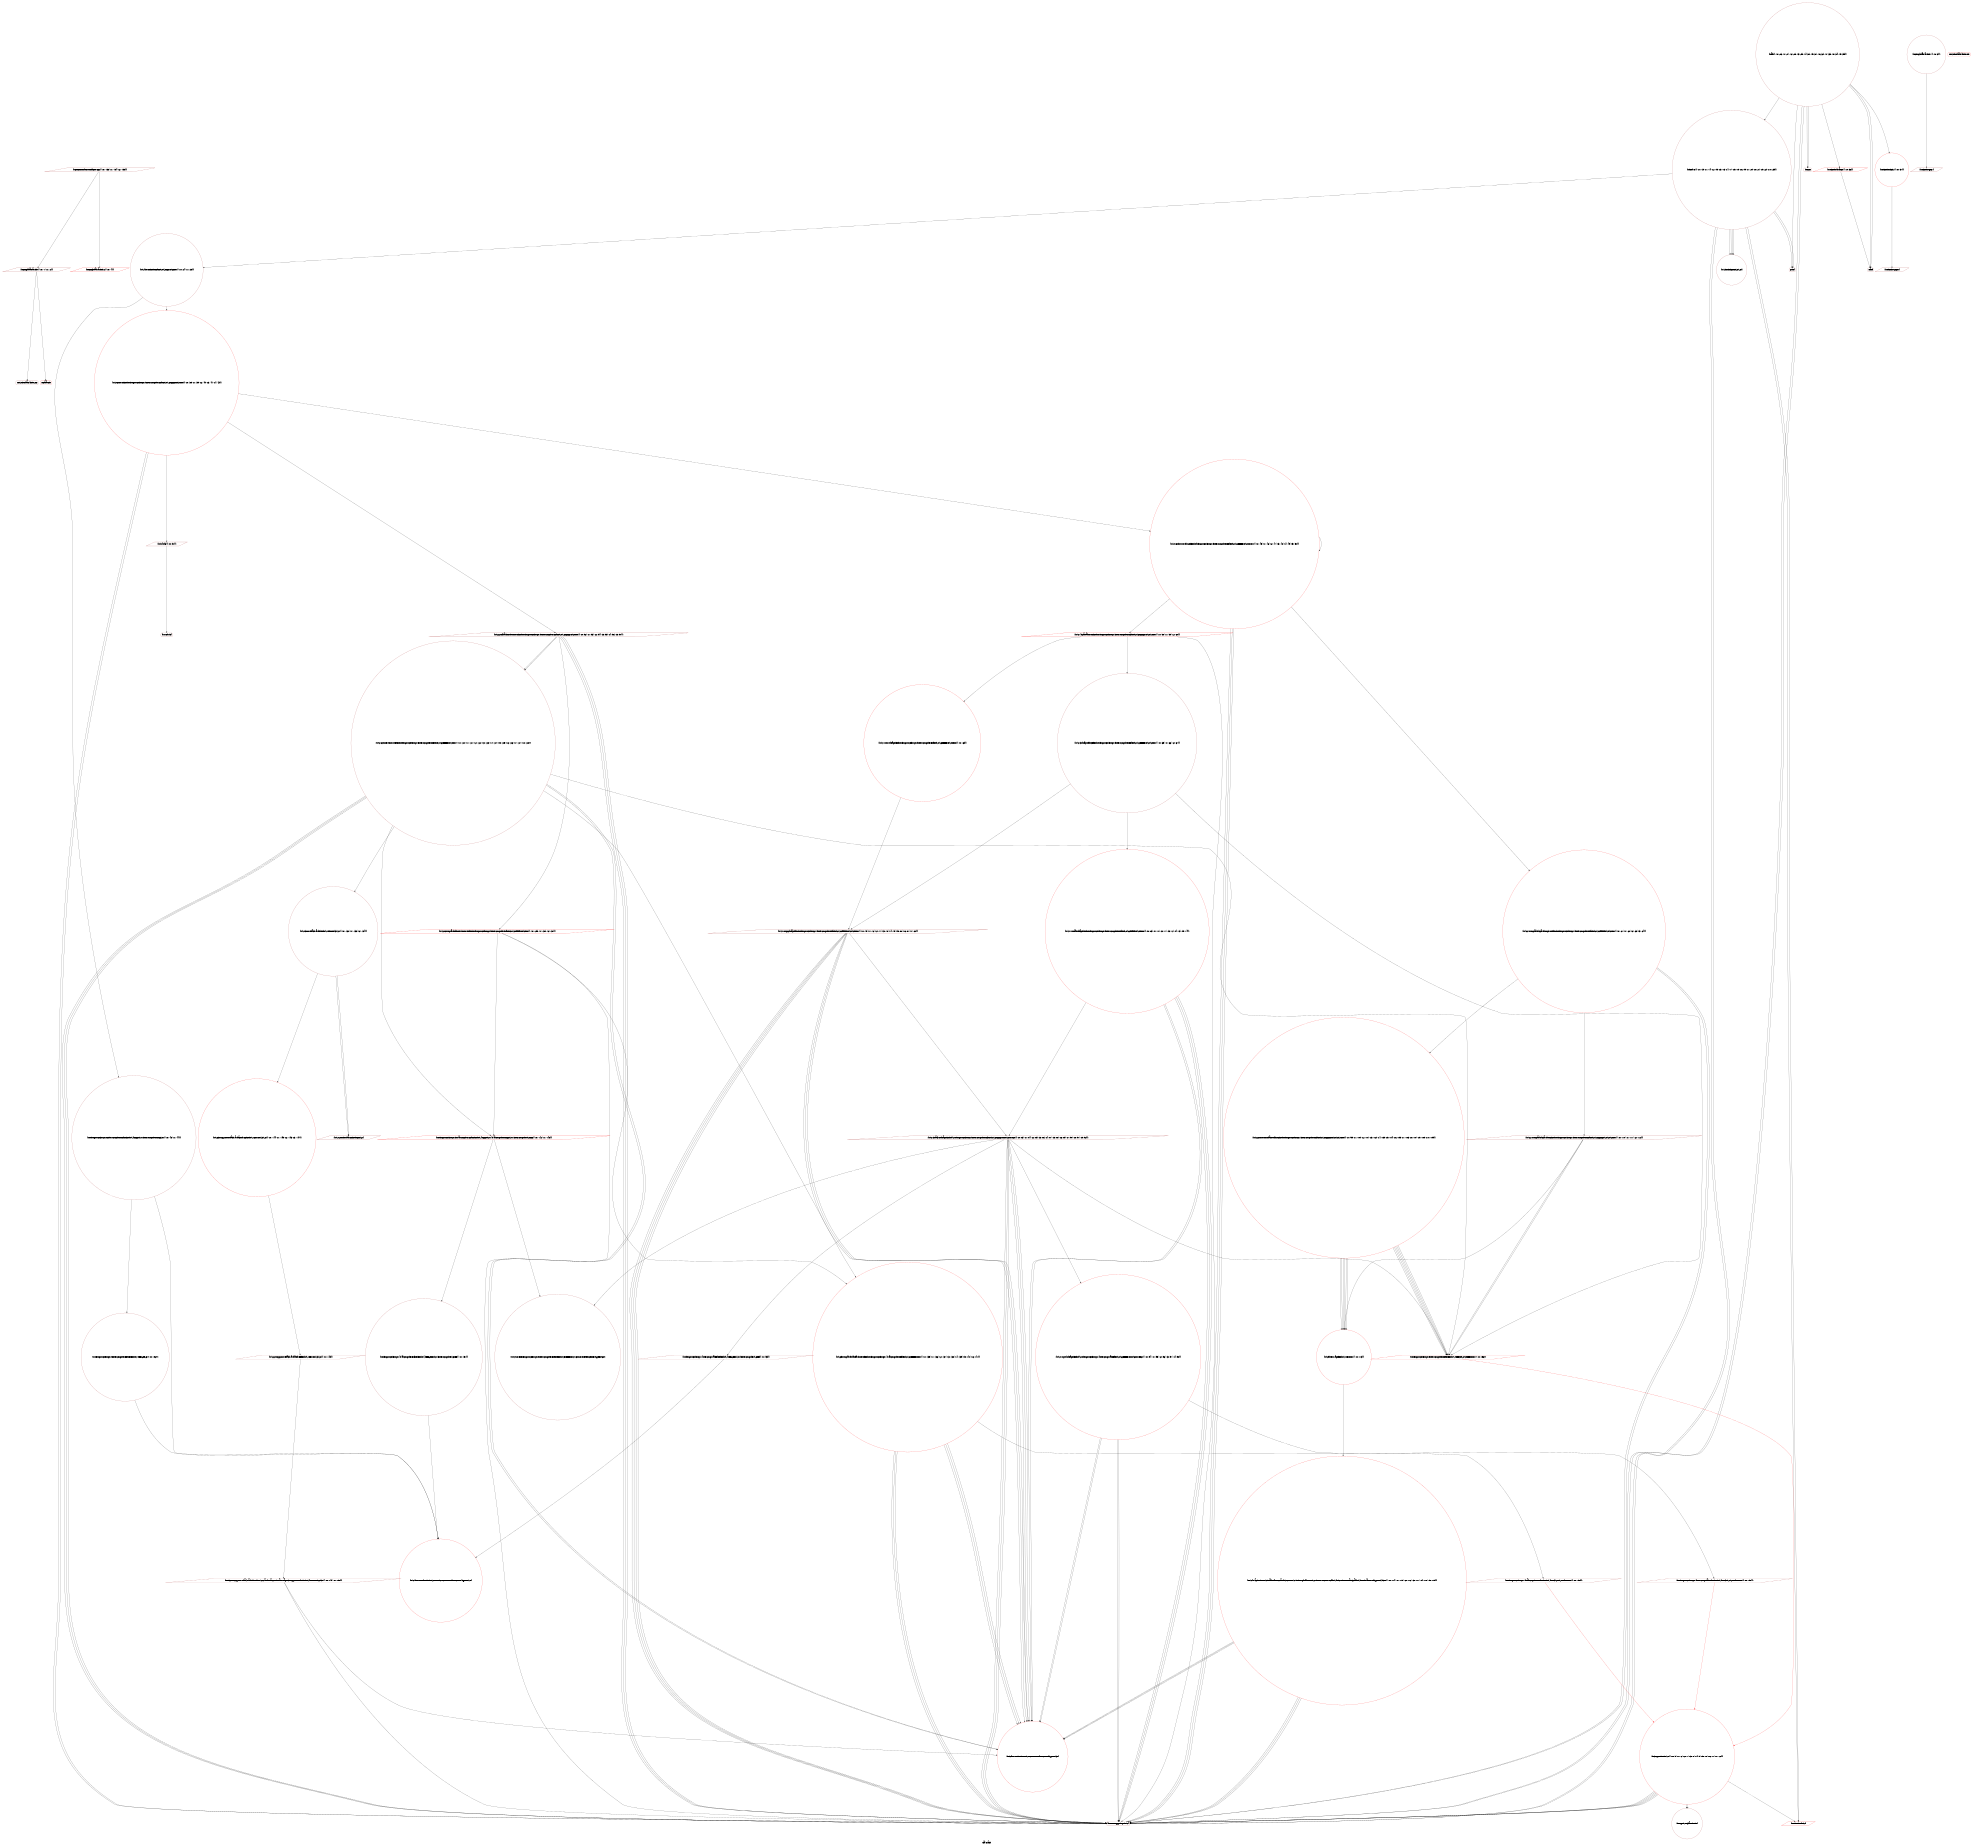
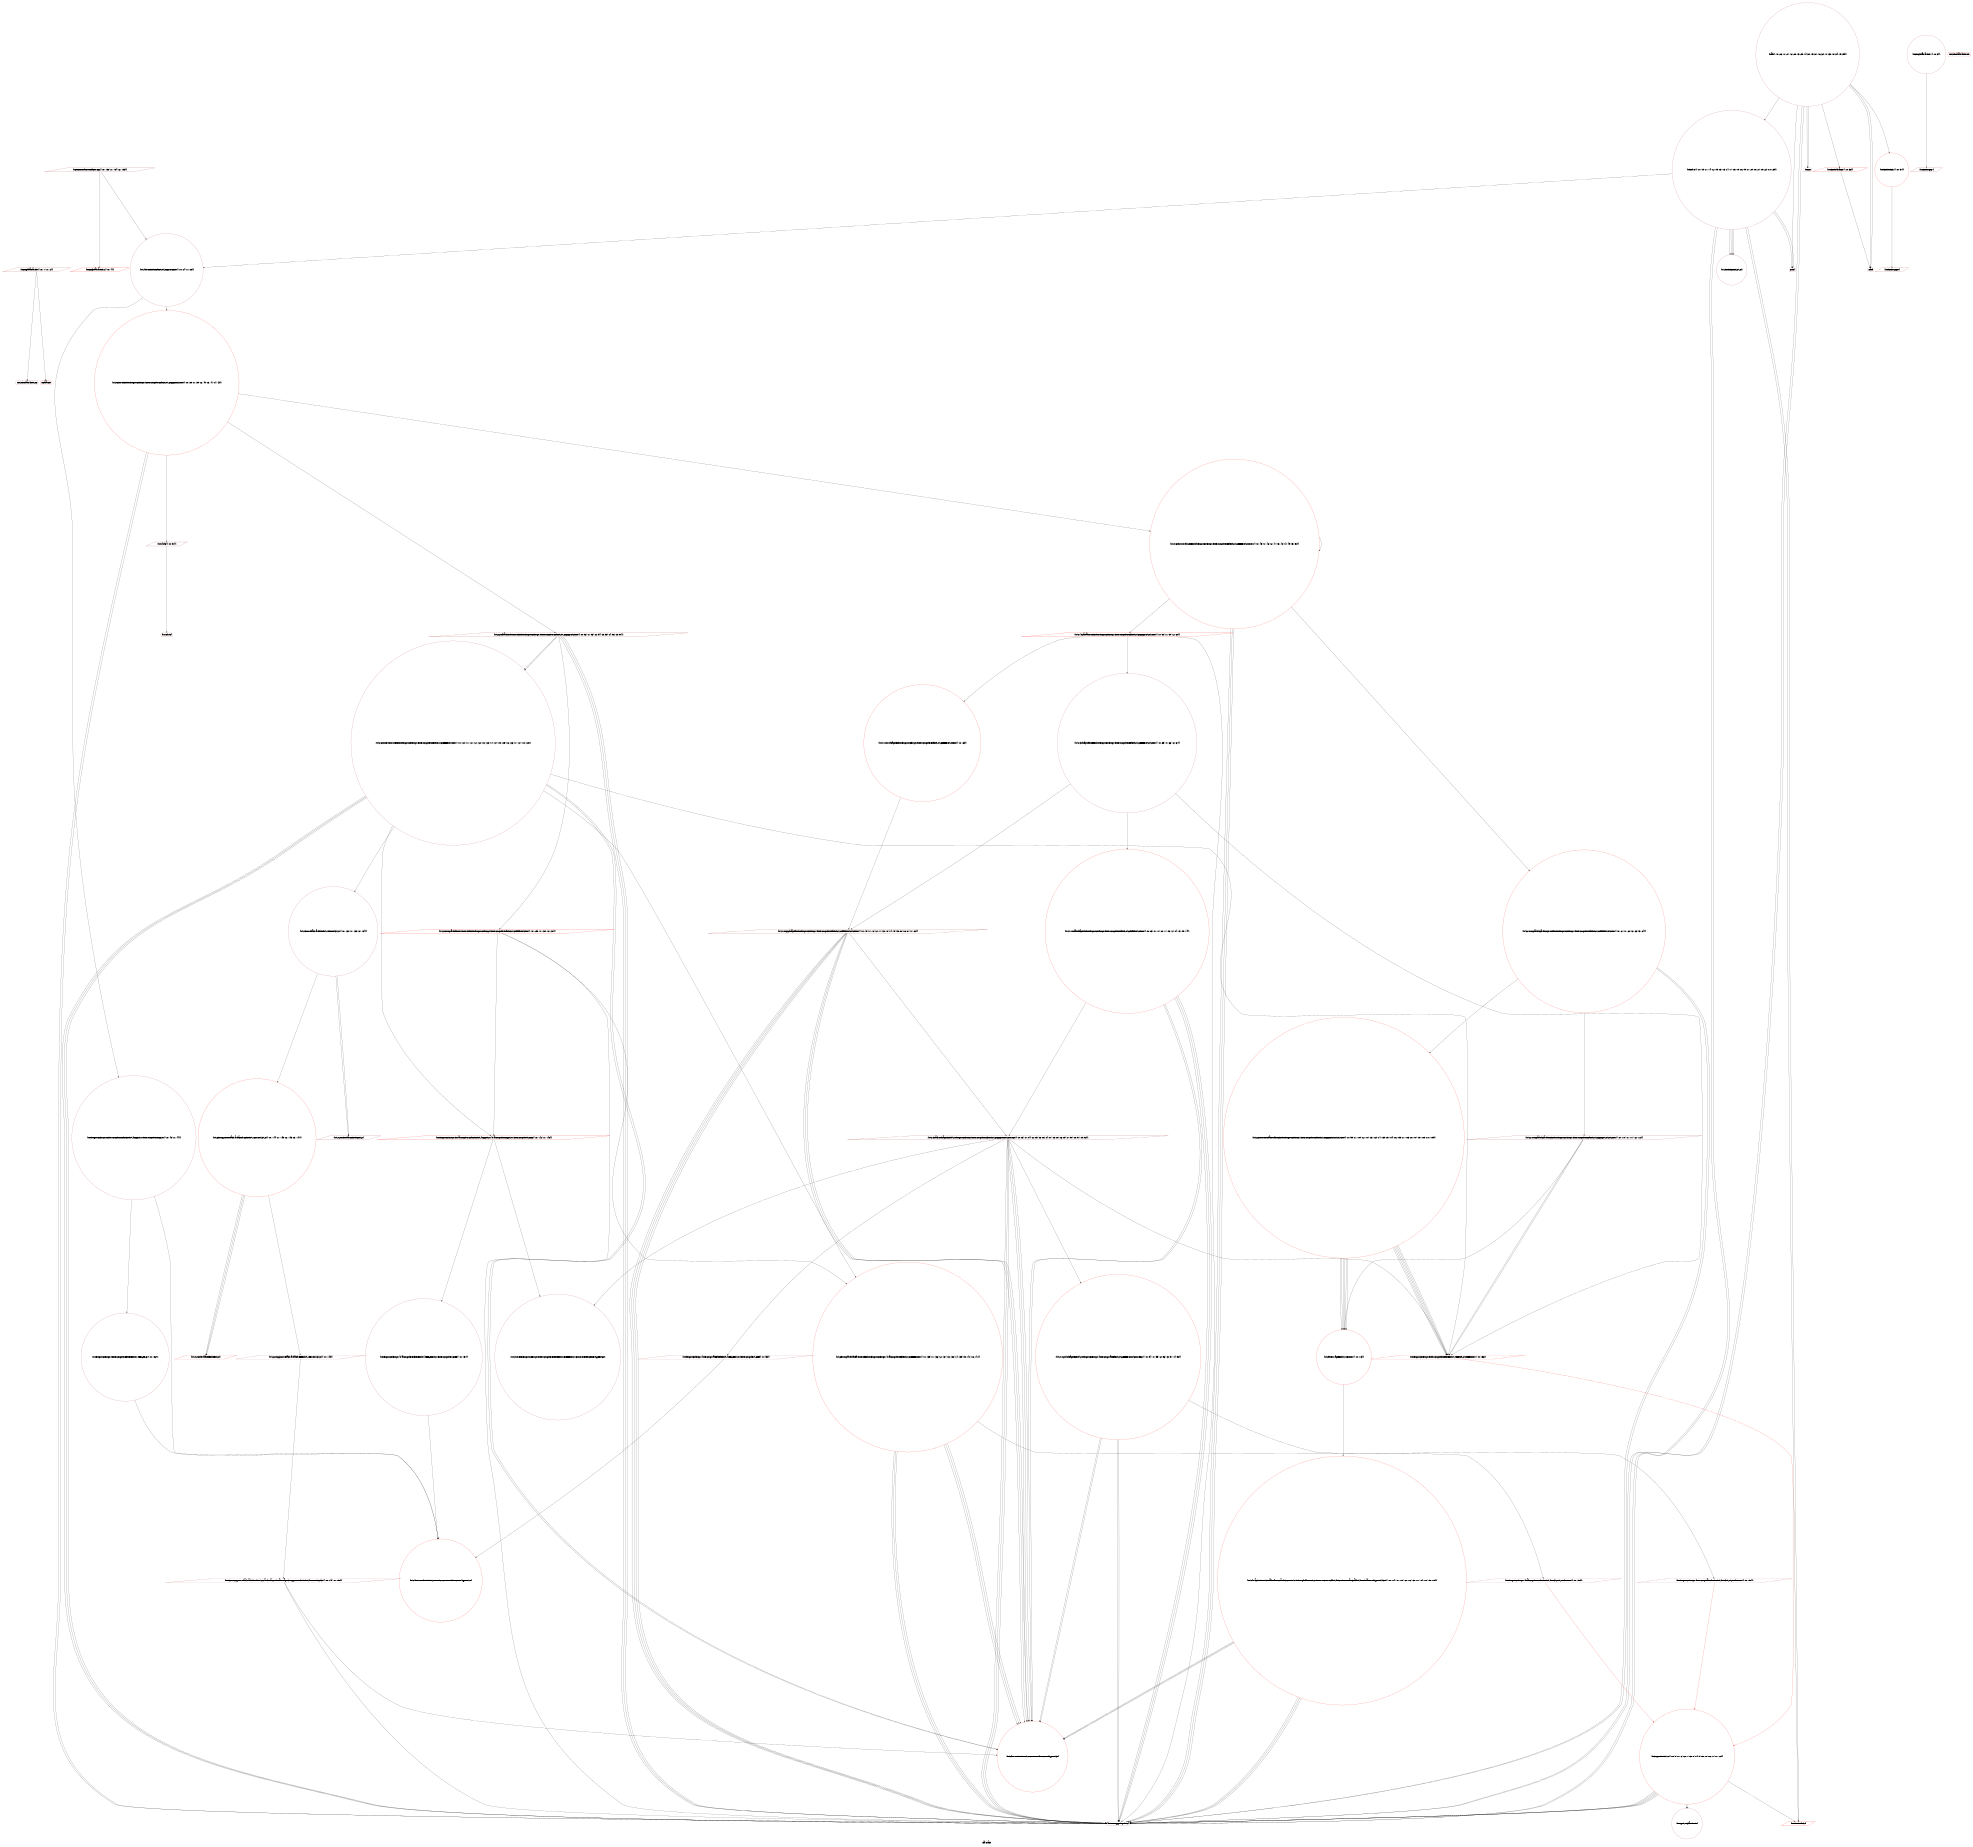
edge "{_GLOBAL__sub_I_Umnik_2_0.cpp|{<s0>153|<s1>154|<s2>155}}" -> "{__cxx_global_var_init|{<s0>1|<s1>2}}": now "{_GLOBAL__sub_I_Umnik_2_0.cpp|{<s0>153|<s1>154|<s2>155}}" -> "{_ZSt4sortIP5PointPFbRKS0_S3_EEvT_S6_T0_|{<s0>24|<s1>25}}"
node "{_ZSt12__niter_baseIP5PointET_S2_}": added
